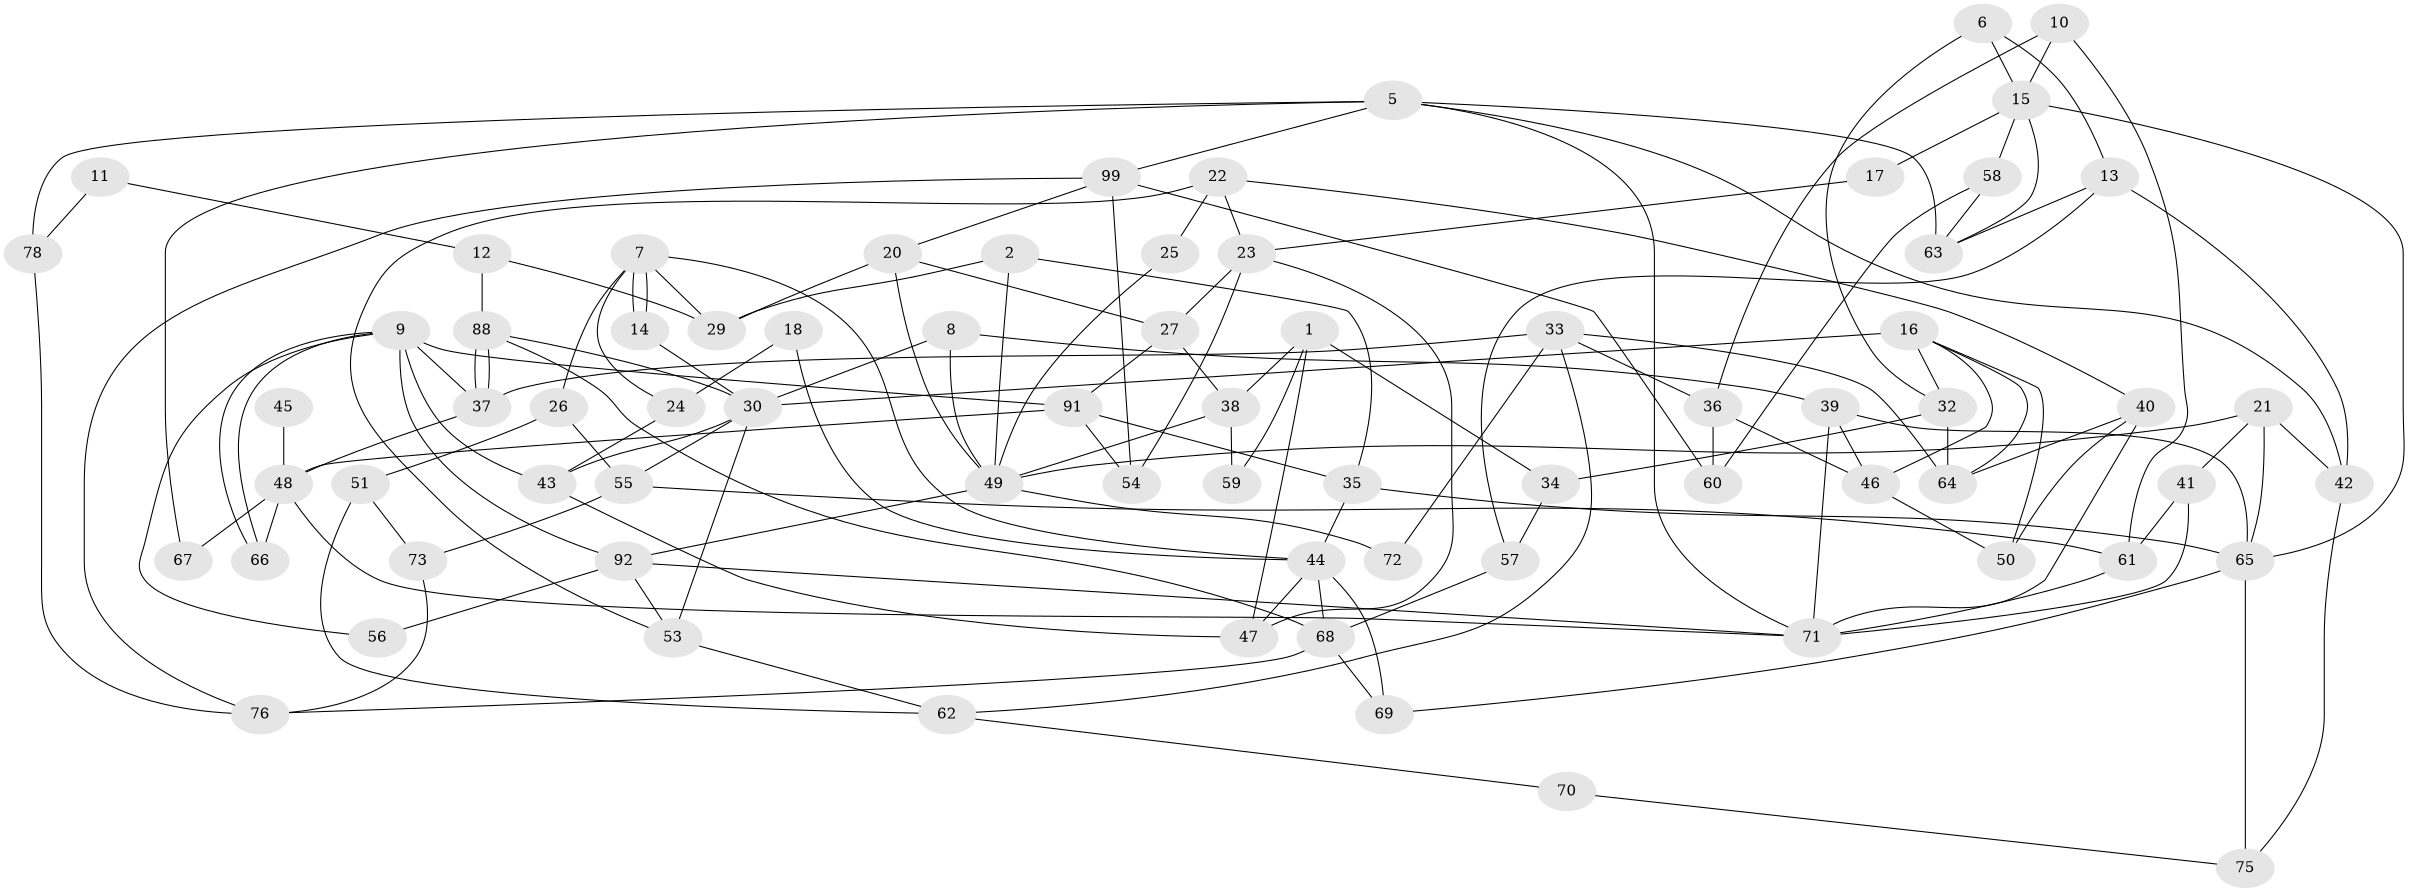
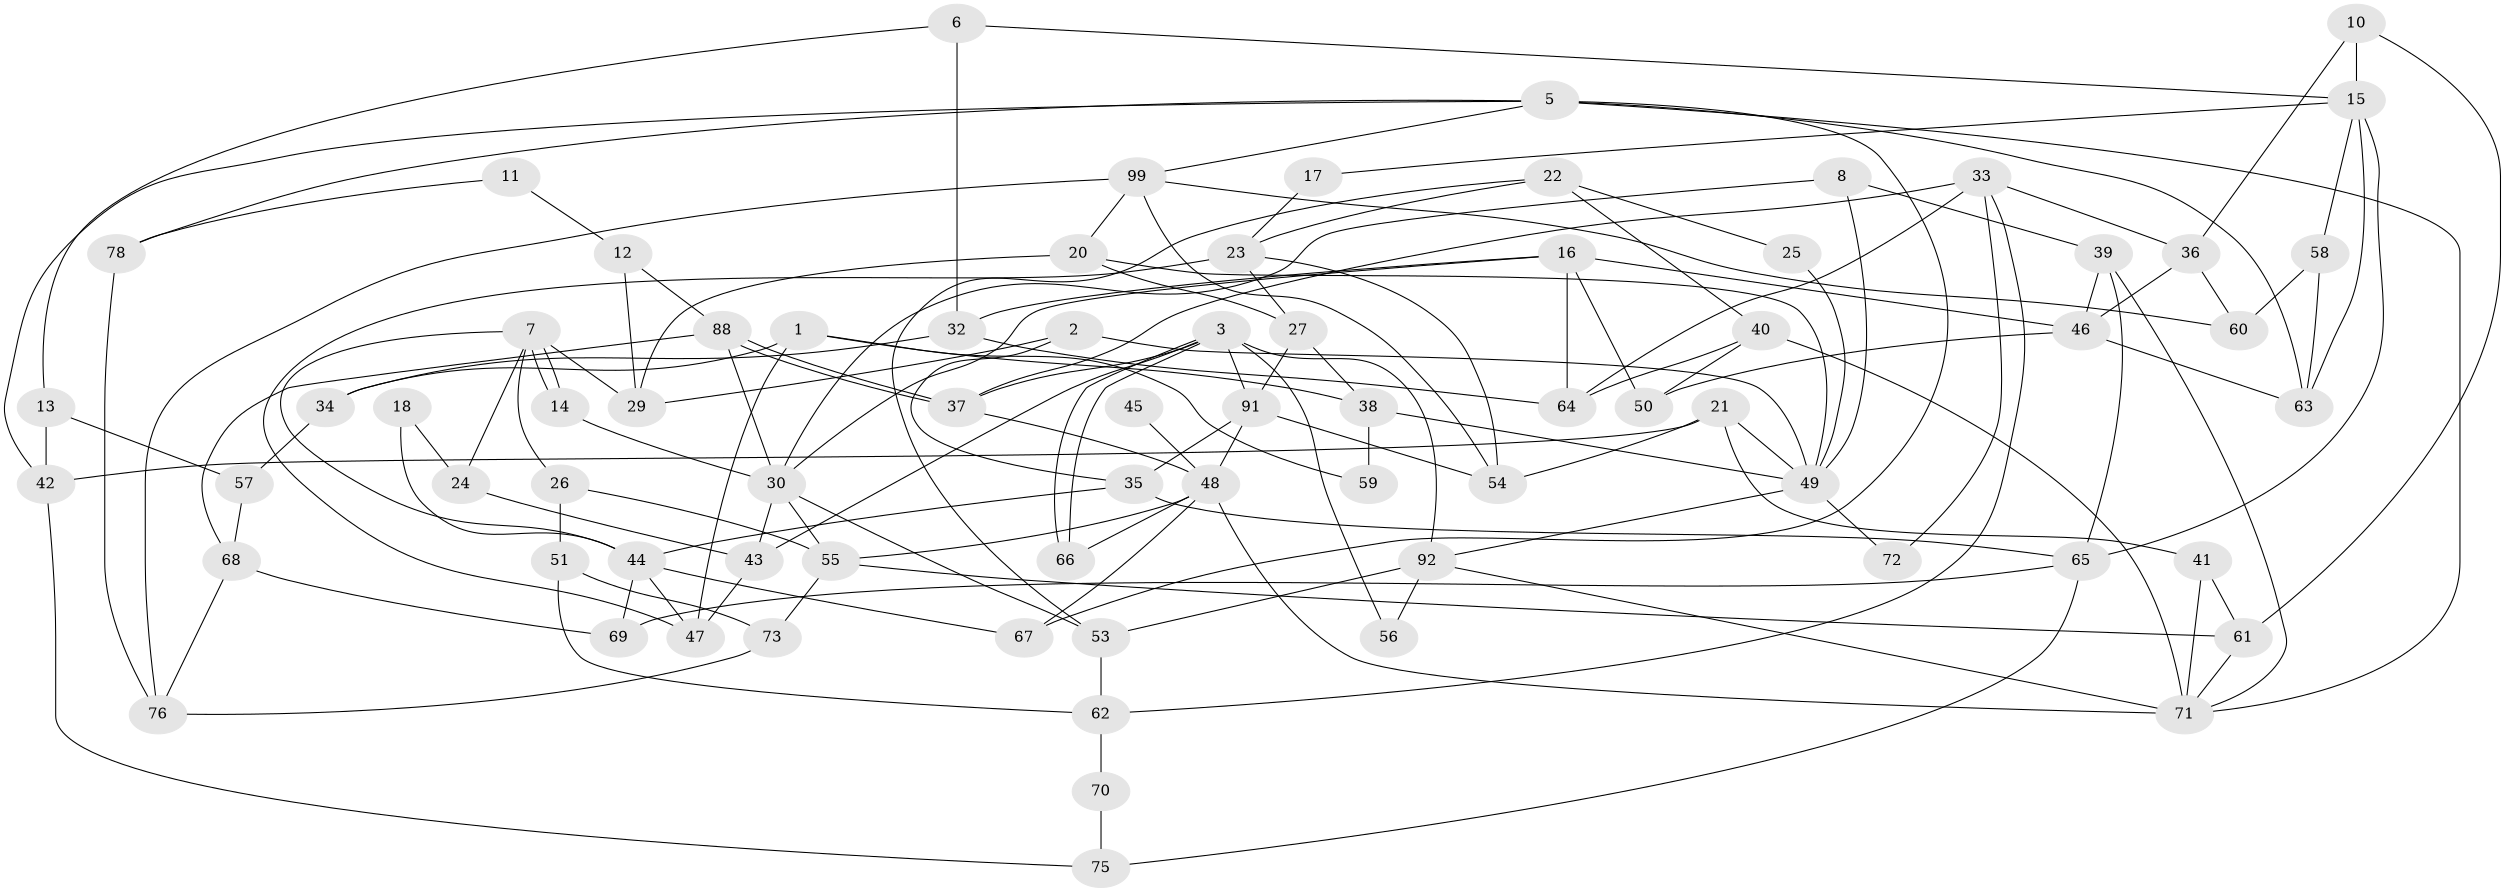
edge "13" -- "63": now "46" -- "63"
node "9": label "9" -> "3"
edge "21" -- "65": now "21" -- "54"
edge "48" -- "55": added
edge "44" -- "68": now "44" -- "67"
